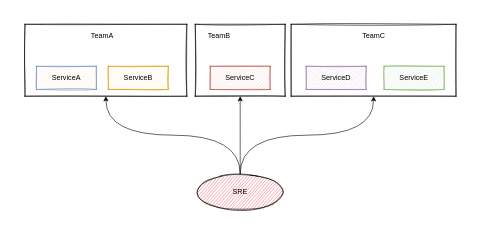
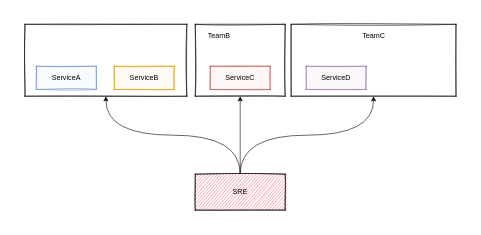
node "TeamA": removed
node "ServiceA": fillcolor #ffe6cc -> #dae8fc
node "ServiceB": moved (138, 78) -> (144, 78)
node "ServiceE": removed
node "SRE": shape ellipse -> rectangle
